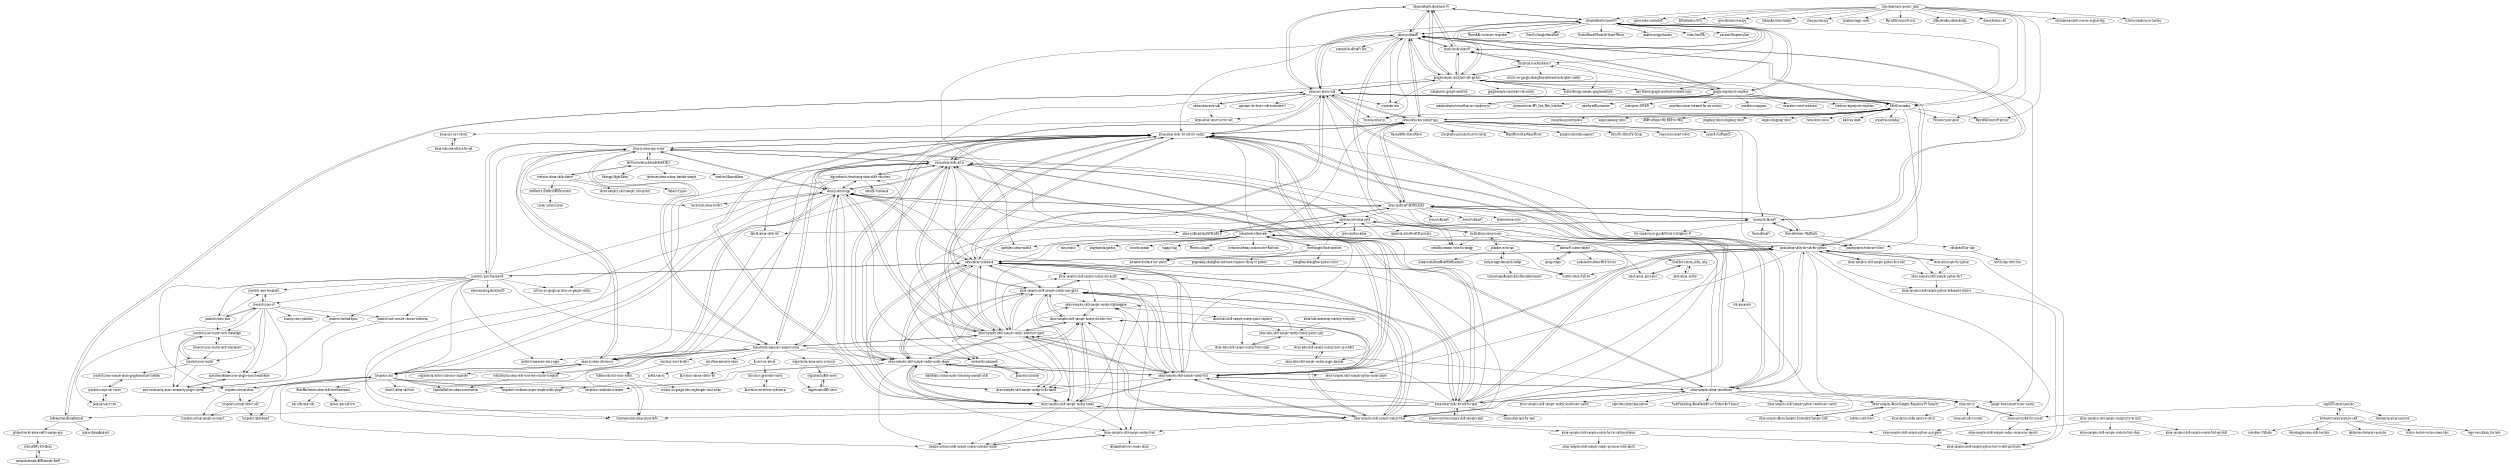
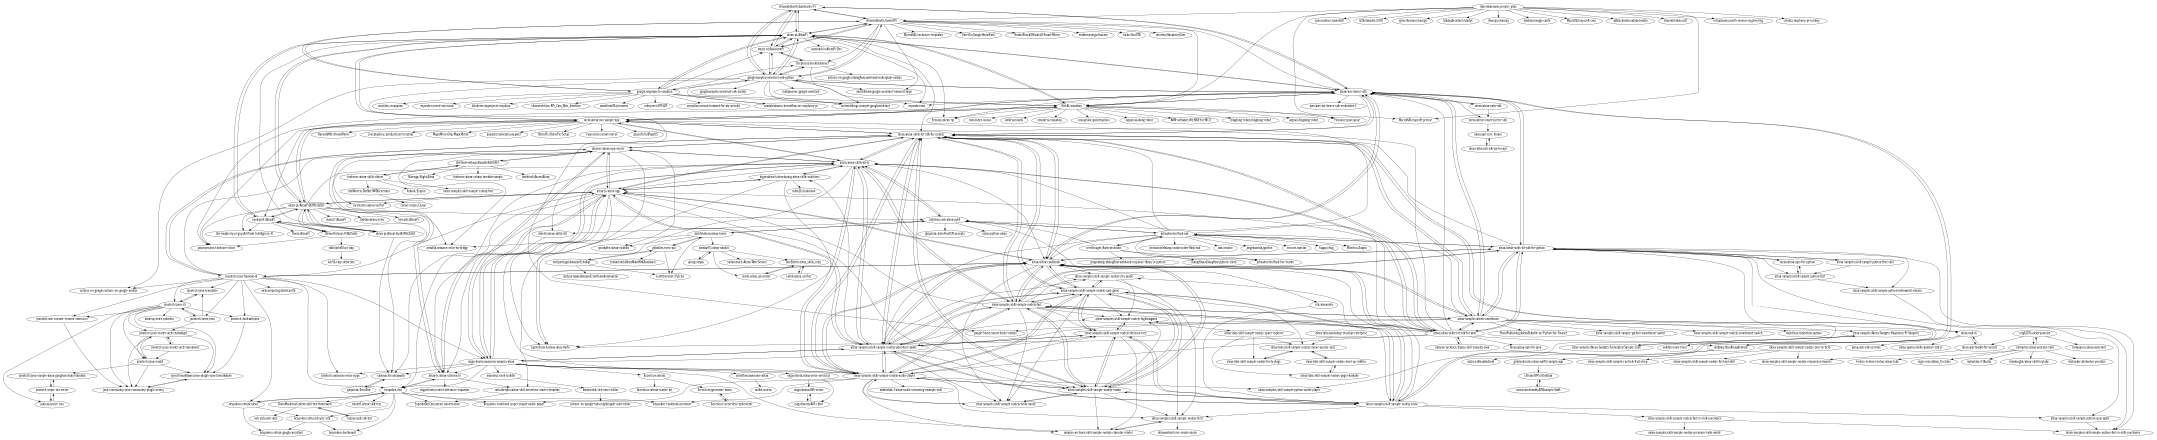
edge "google/aiyprojects-raspbian" -> "androidthings/sample-googleassistant": added
edge "alexa-js/alexa-app" -> "amzn/alexa-skills-kit-js": removed
edge "alexa-labs/skill-sample-nodejs-movie-quotes-quiz" -> "alexa-samples/skill-sample-nodejs-quiz-game": reversed
node "mocktailsmixer/alexa-airportinfo": label "mocktailsmixer/alexa-airportinfo" -> "bignerdranch/alexa-airportinfo"
